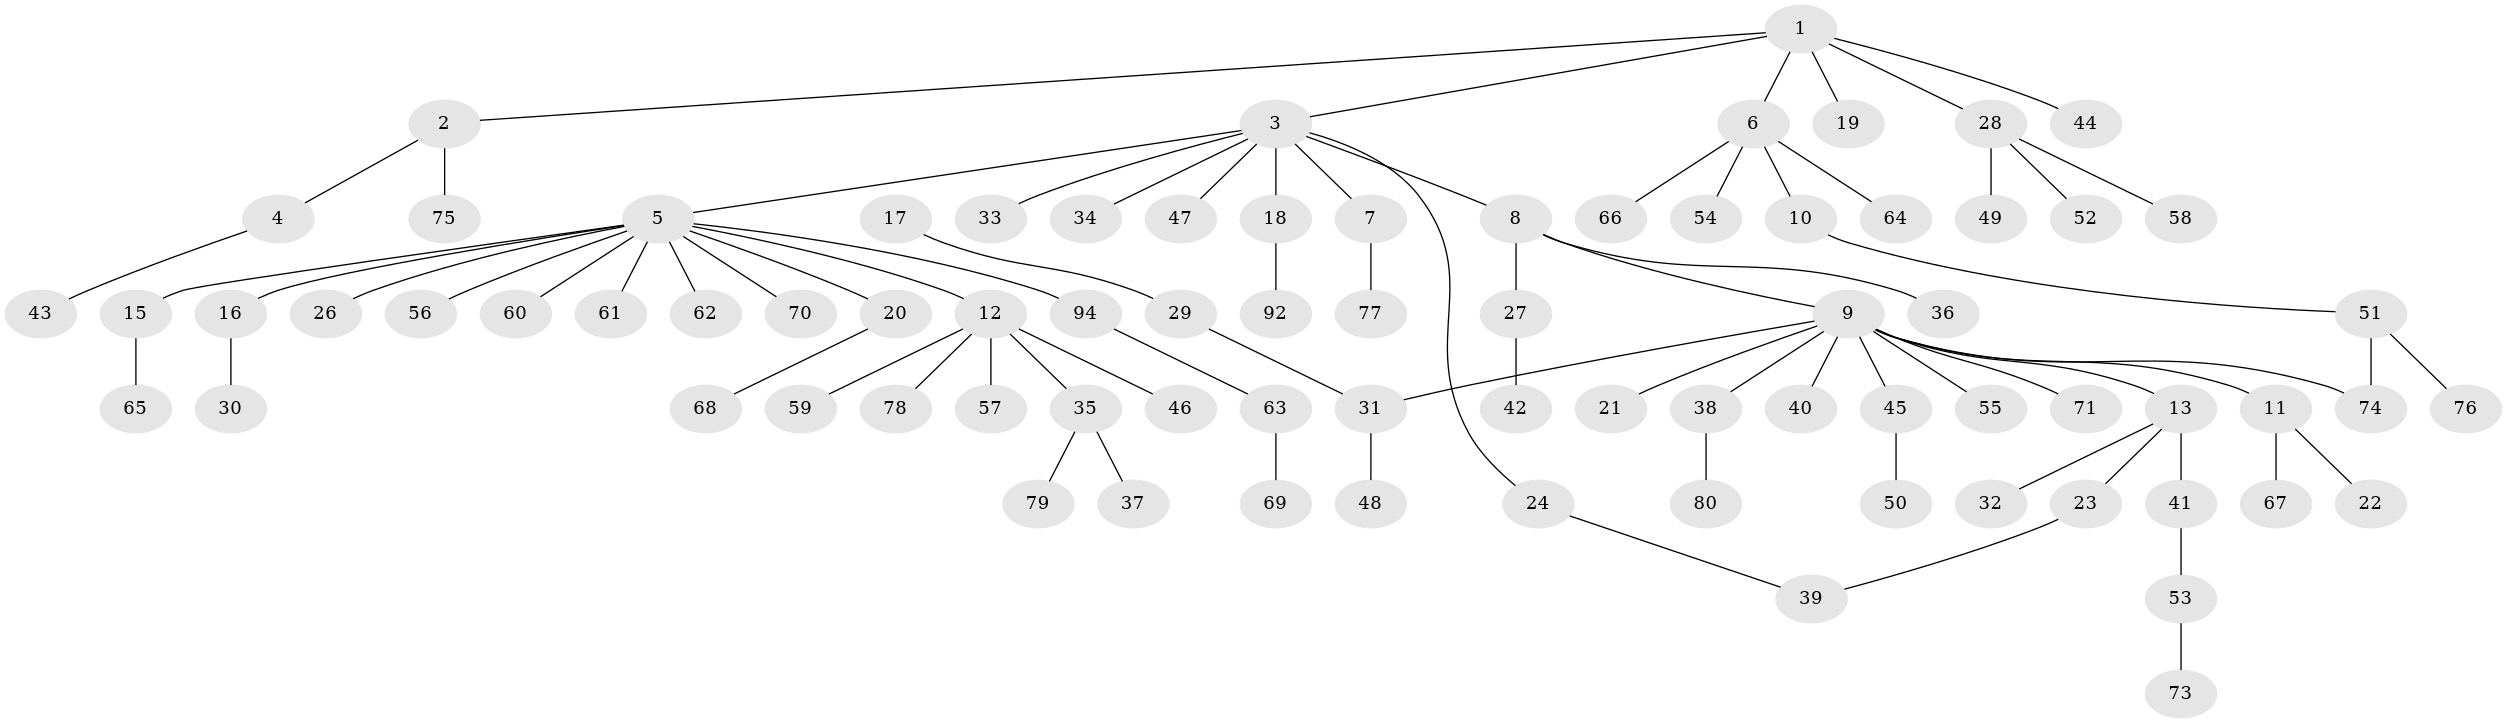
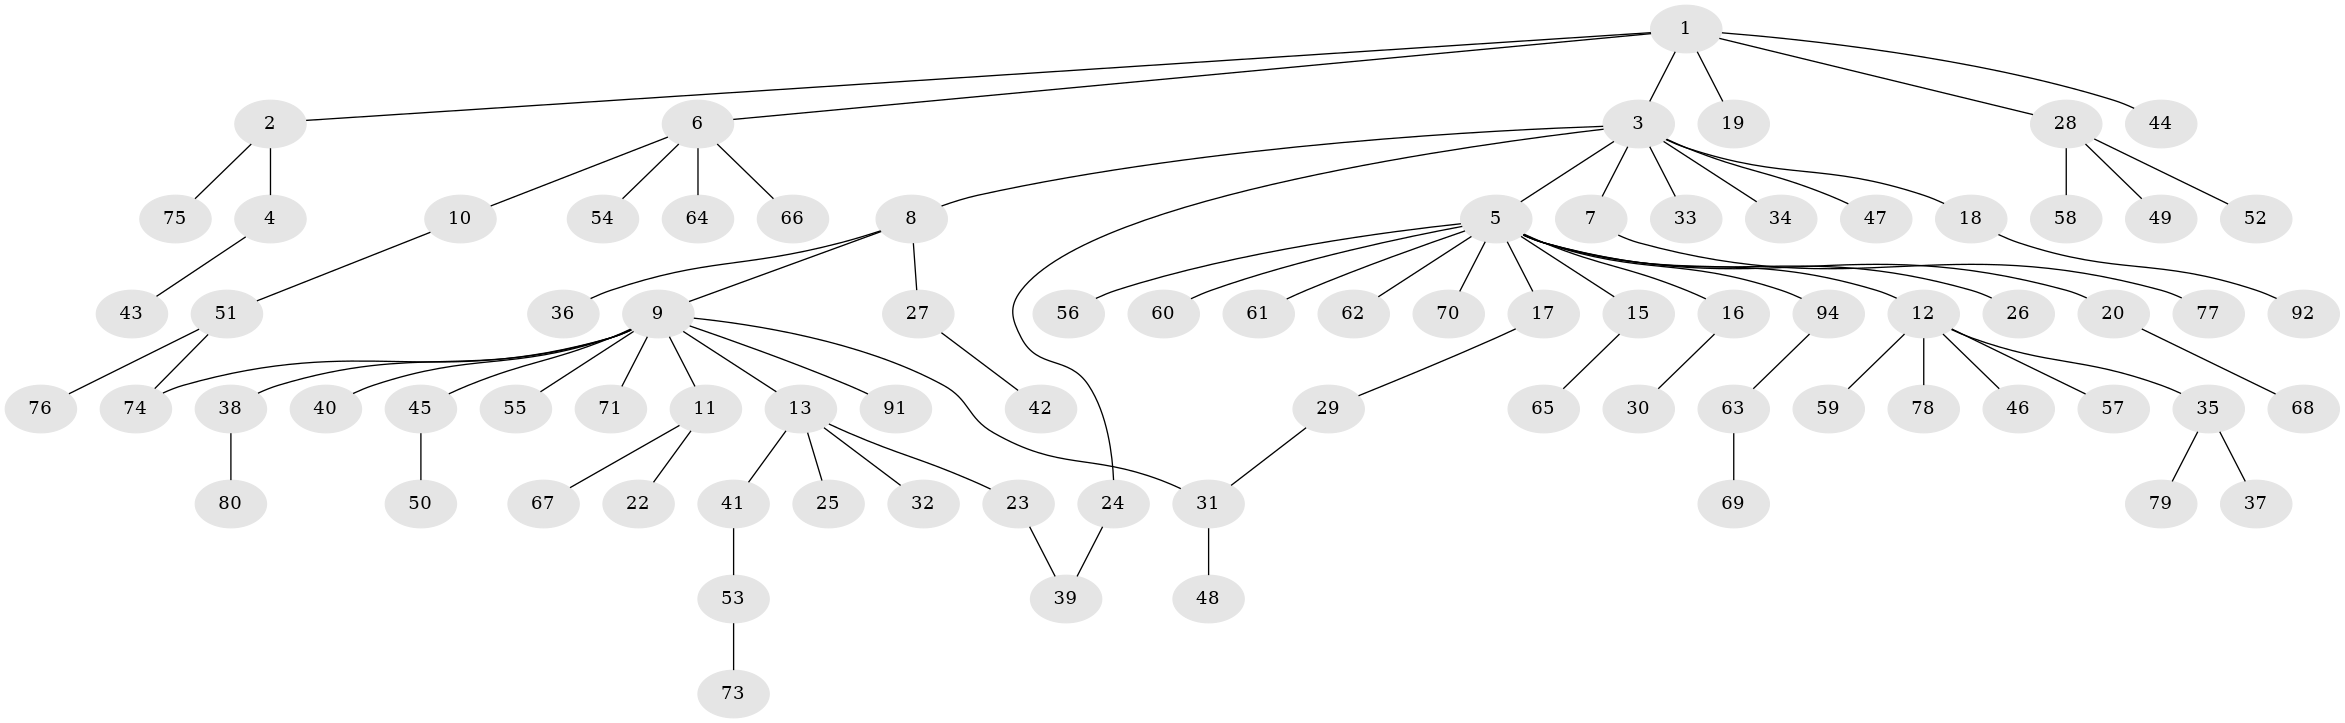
edge "5" -- "17": added
node "21": label "21" -> "91"
node "25": added
